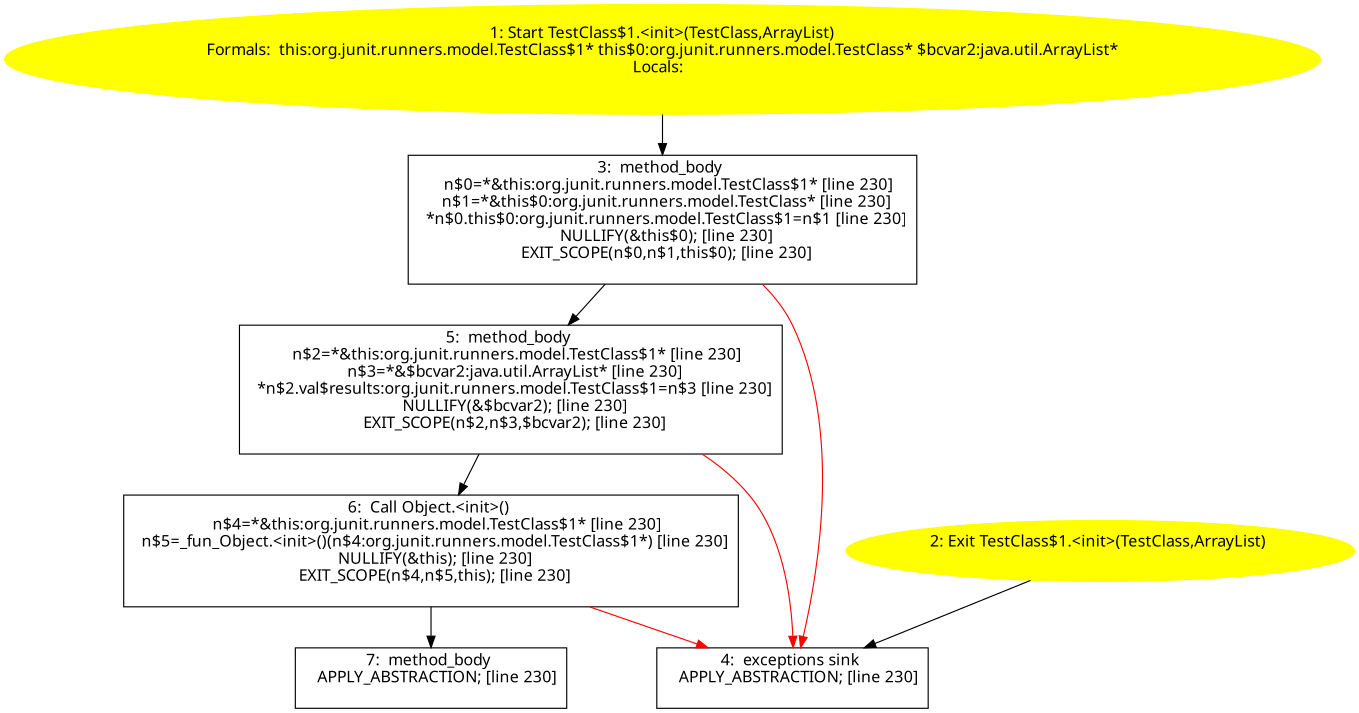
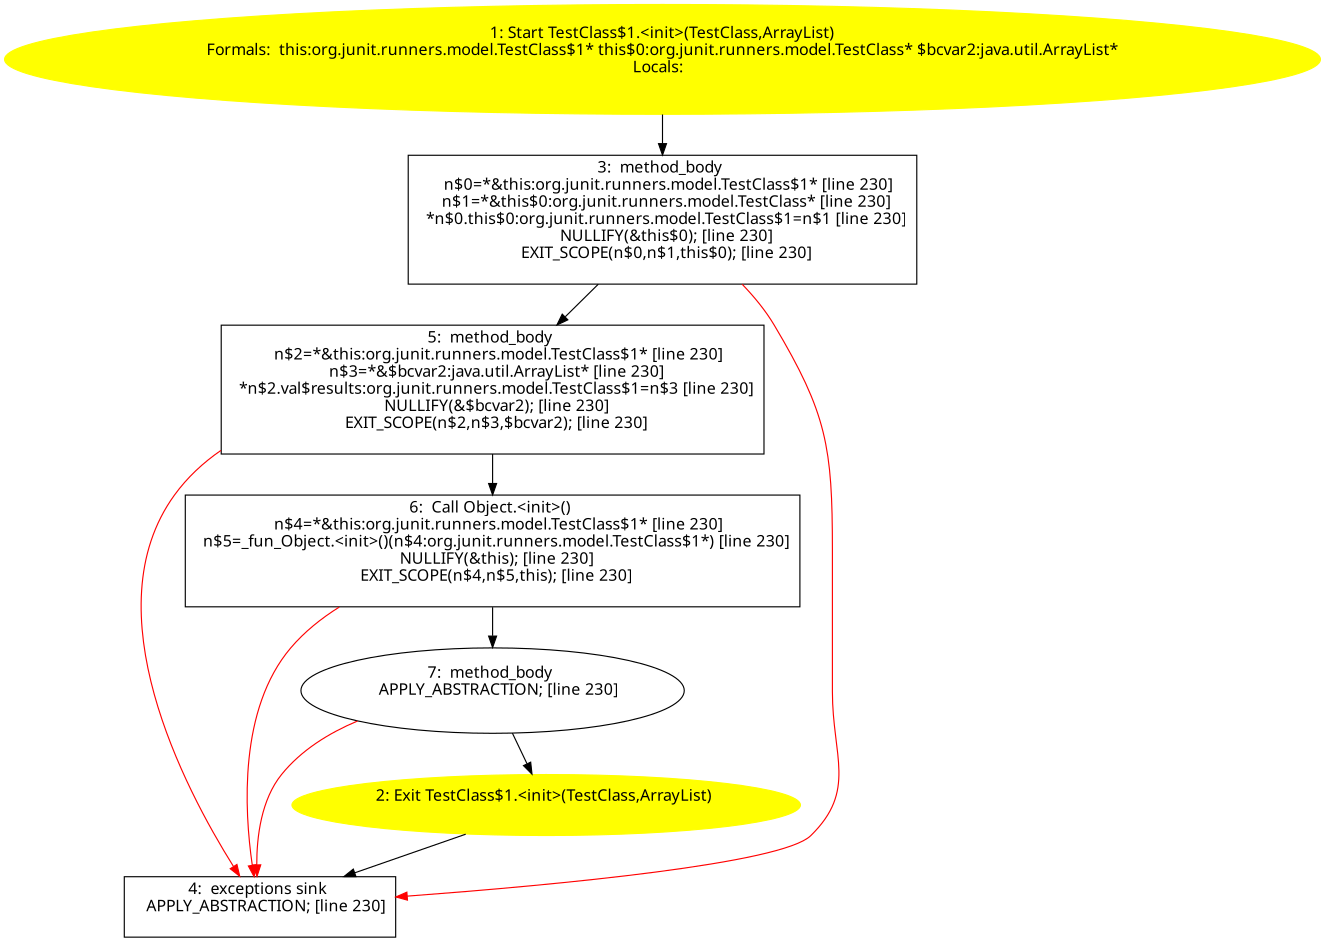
node "7:  method_body APPLY_ABSTRACTION; [line 230]": shape box -> ellipse
edge "7:  method_body APPLY_ABSTRACTION; [line 230]" -> "2: Exit TestClass$1.<init>(TestClass,ArrayList)": added
edge "7:  method_body APPLY_ABSTRACTION; [line 230]" -> "4:  exceptions sink APPLY_ABSTRACTION; [line 230]": added
